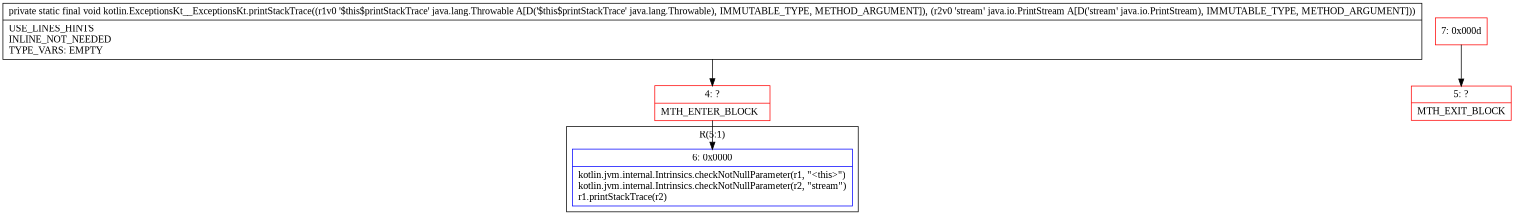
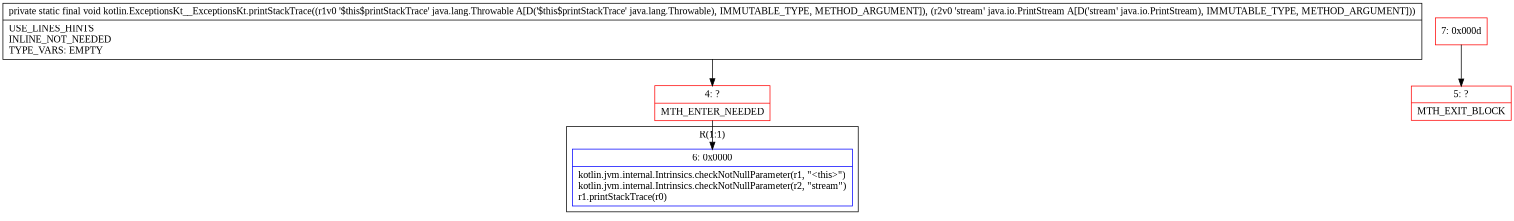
node "4: ?": text "MTH_ENTER_BLOCK" -> "MTH_ENTER_NEEDED"
cluster "R(5:1)": label "R(5:1)" -> "R(1:1)"
node "6: 0x0000": text "r1.printStackTrace(r2)" -> "r1.printStackTrace(r0)"
